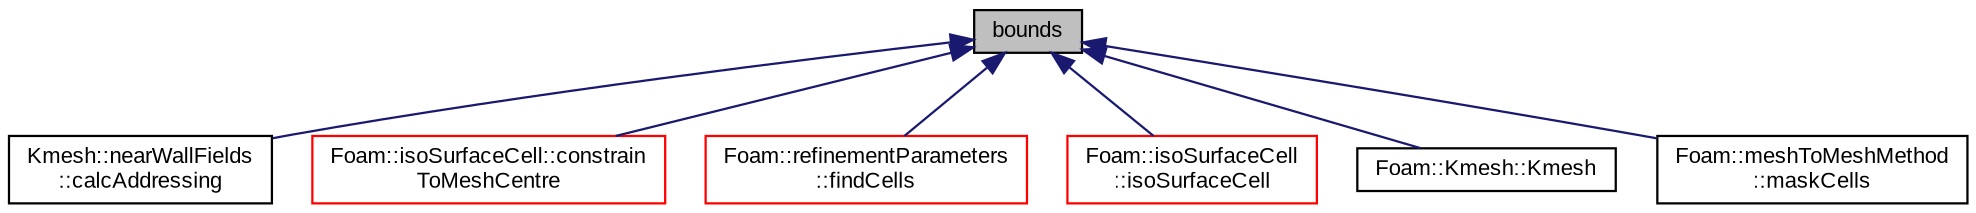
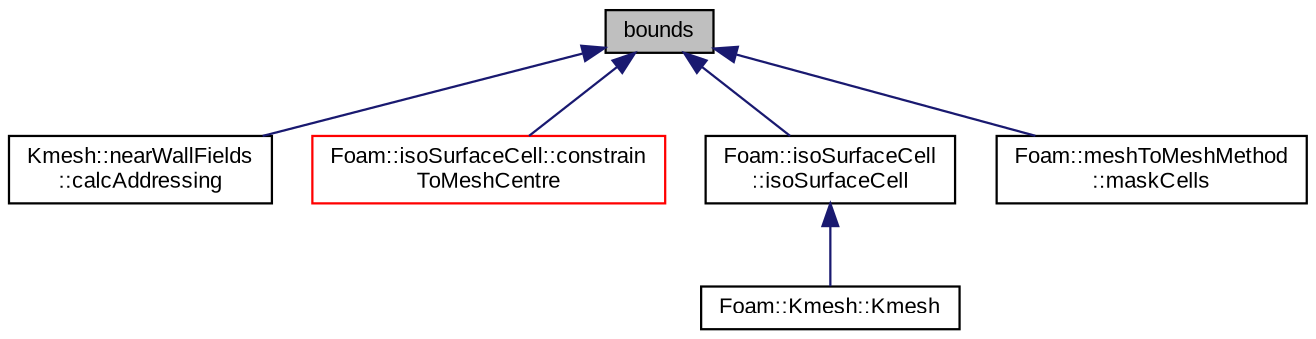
edge "Foam::Kmesh::Kmesh" -> "bounds": now "Foam::Kmesh::Kmesh" -> "Foam::isoSurfaceCell ::isoSurfaceCell"
node "Foam::refinementParameters ::findCells": removed
node "Foam::isoSurfaceCell ::isoSurfaceCell": color red -> black
